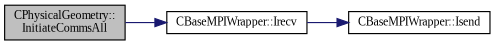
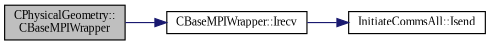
node "CPhysicalGeometry:: InitiateCommsAll": label "CPhysicalGeometry:: InitiateCommsAll" -> "CPhysicalGeometry:: CBaseMPIWrapper"
node "CBaseMPIWrapper::Isend": label "CBaseMPIWrapper::Isend" -> "InitiateCommsAll::Isend"
